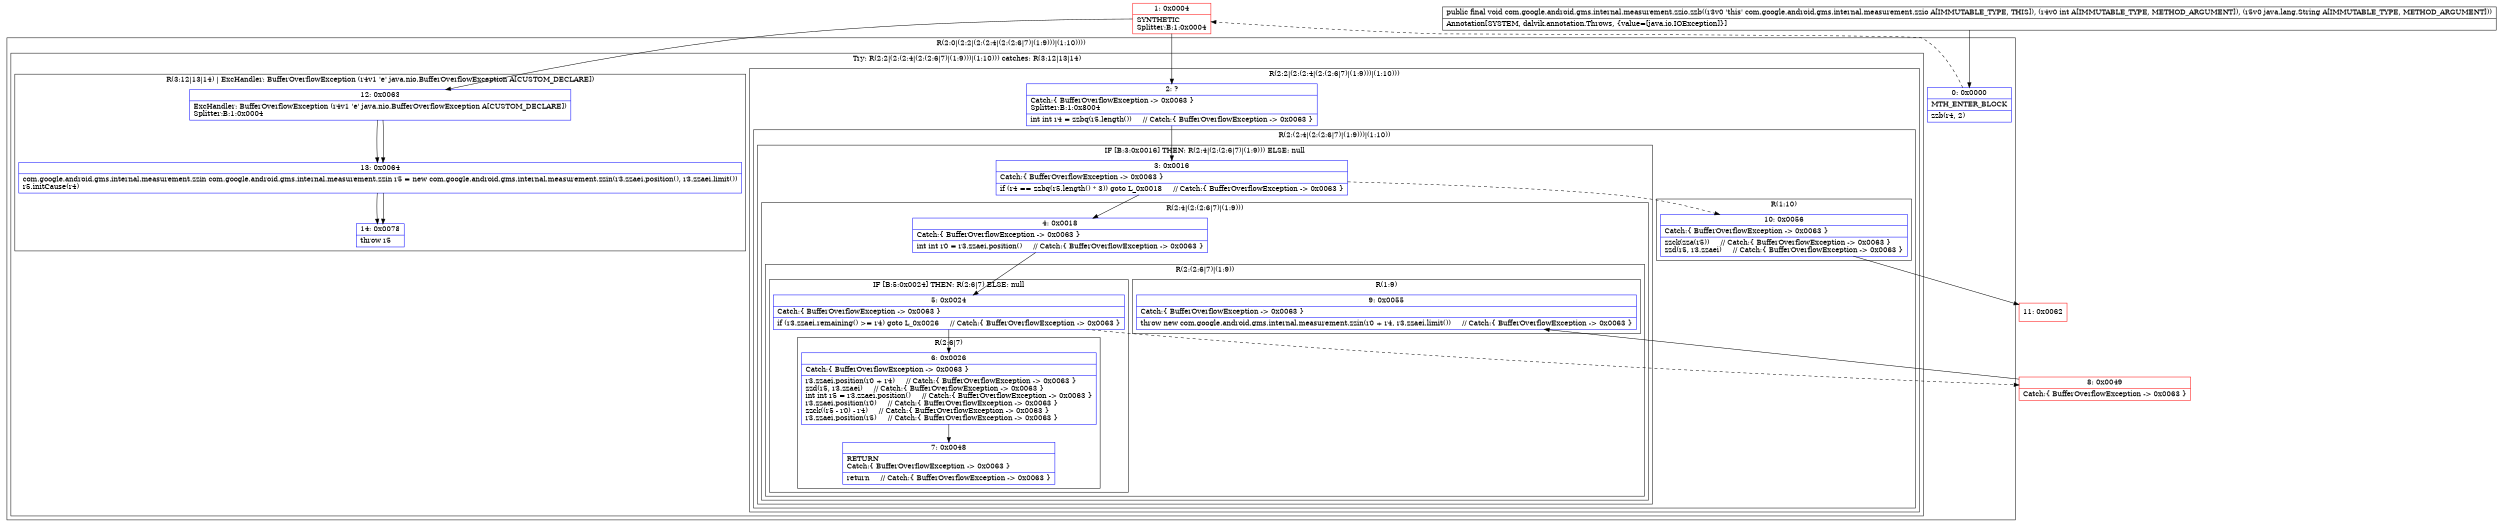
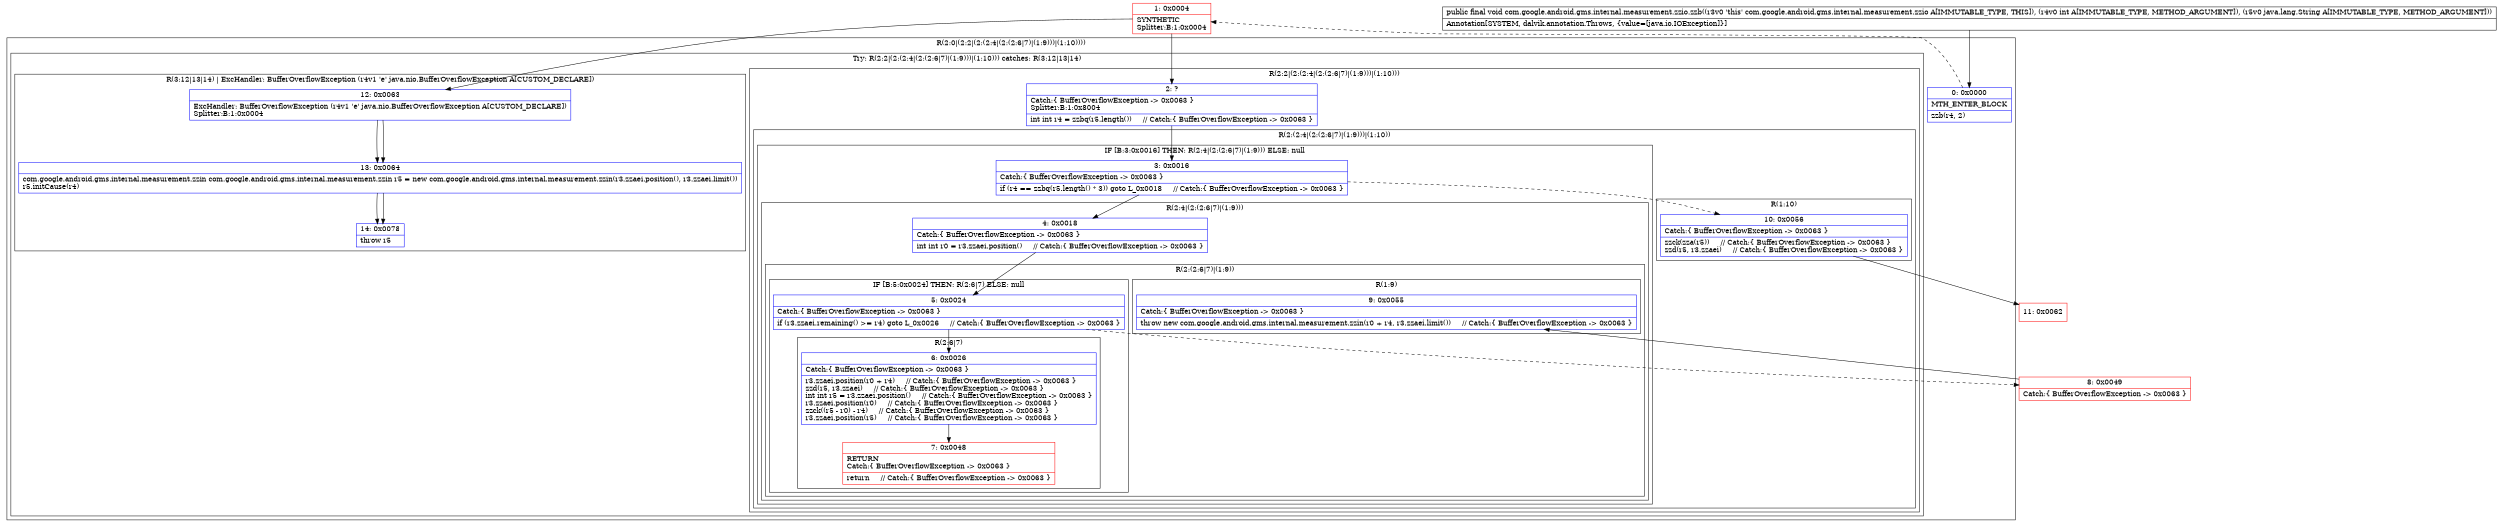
node "7: 0x0048": color blue -> red
